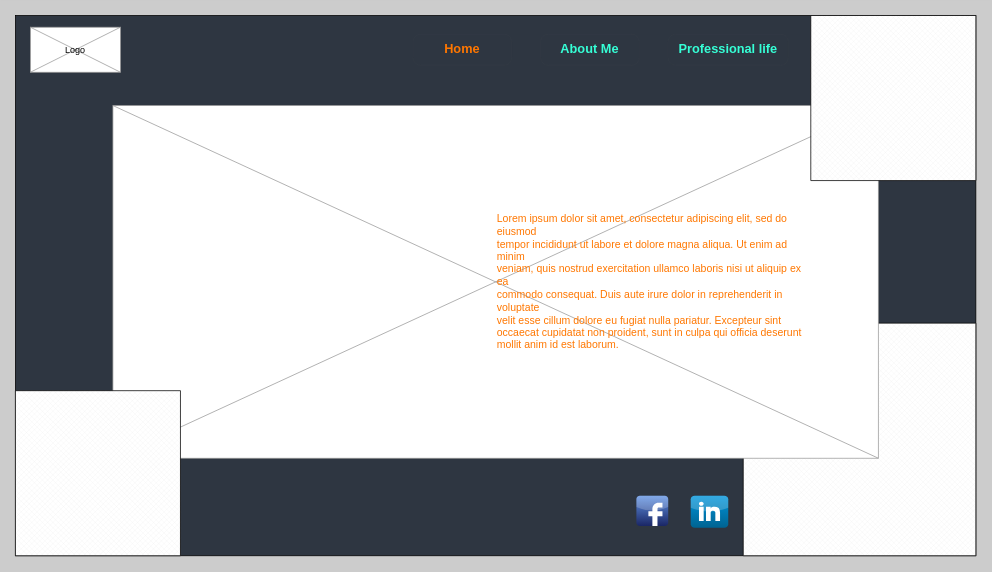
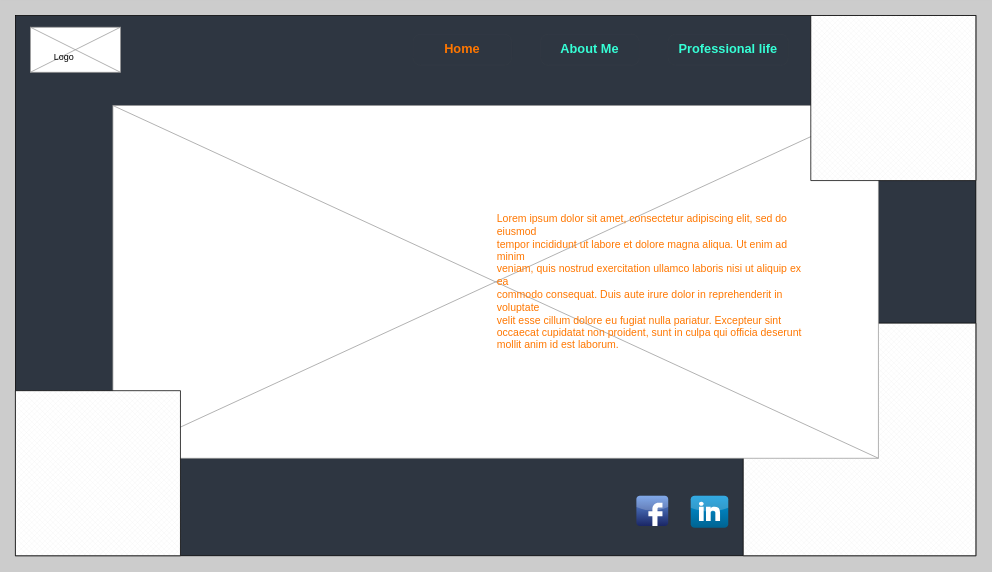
node "Logo": moved (75, 50) -> (64, 57)
